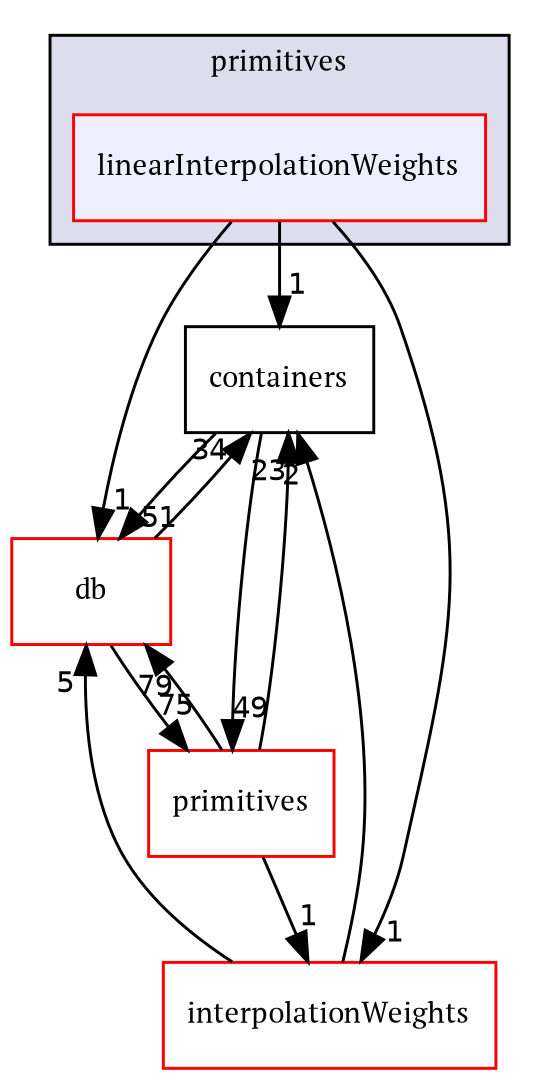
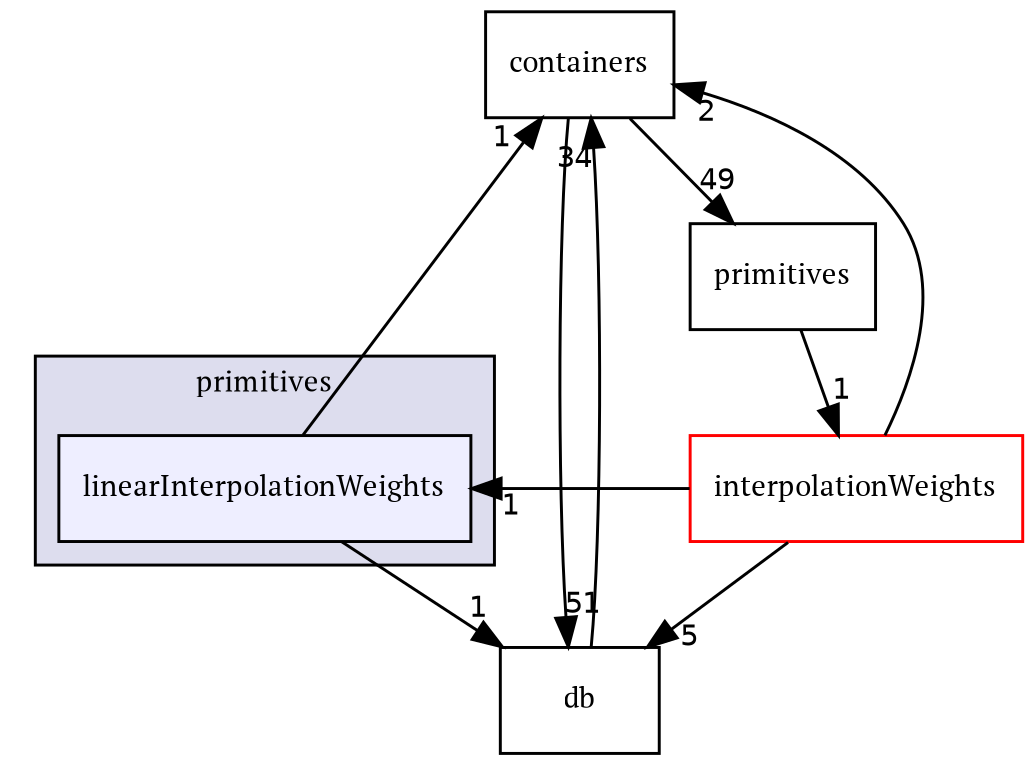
node "linearInterpolationWeights": color red -> black
edge "linearInterpolationWeights" -> "interpolationWeights": reversed
node "db": color red -> black
edge "primitives" -> "containers": removed
edge "db" -> "primitives": removed
edge "primitives" -> "db": removed
node "primitives": color red -> black
